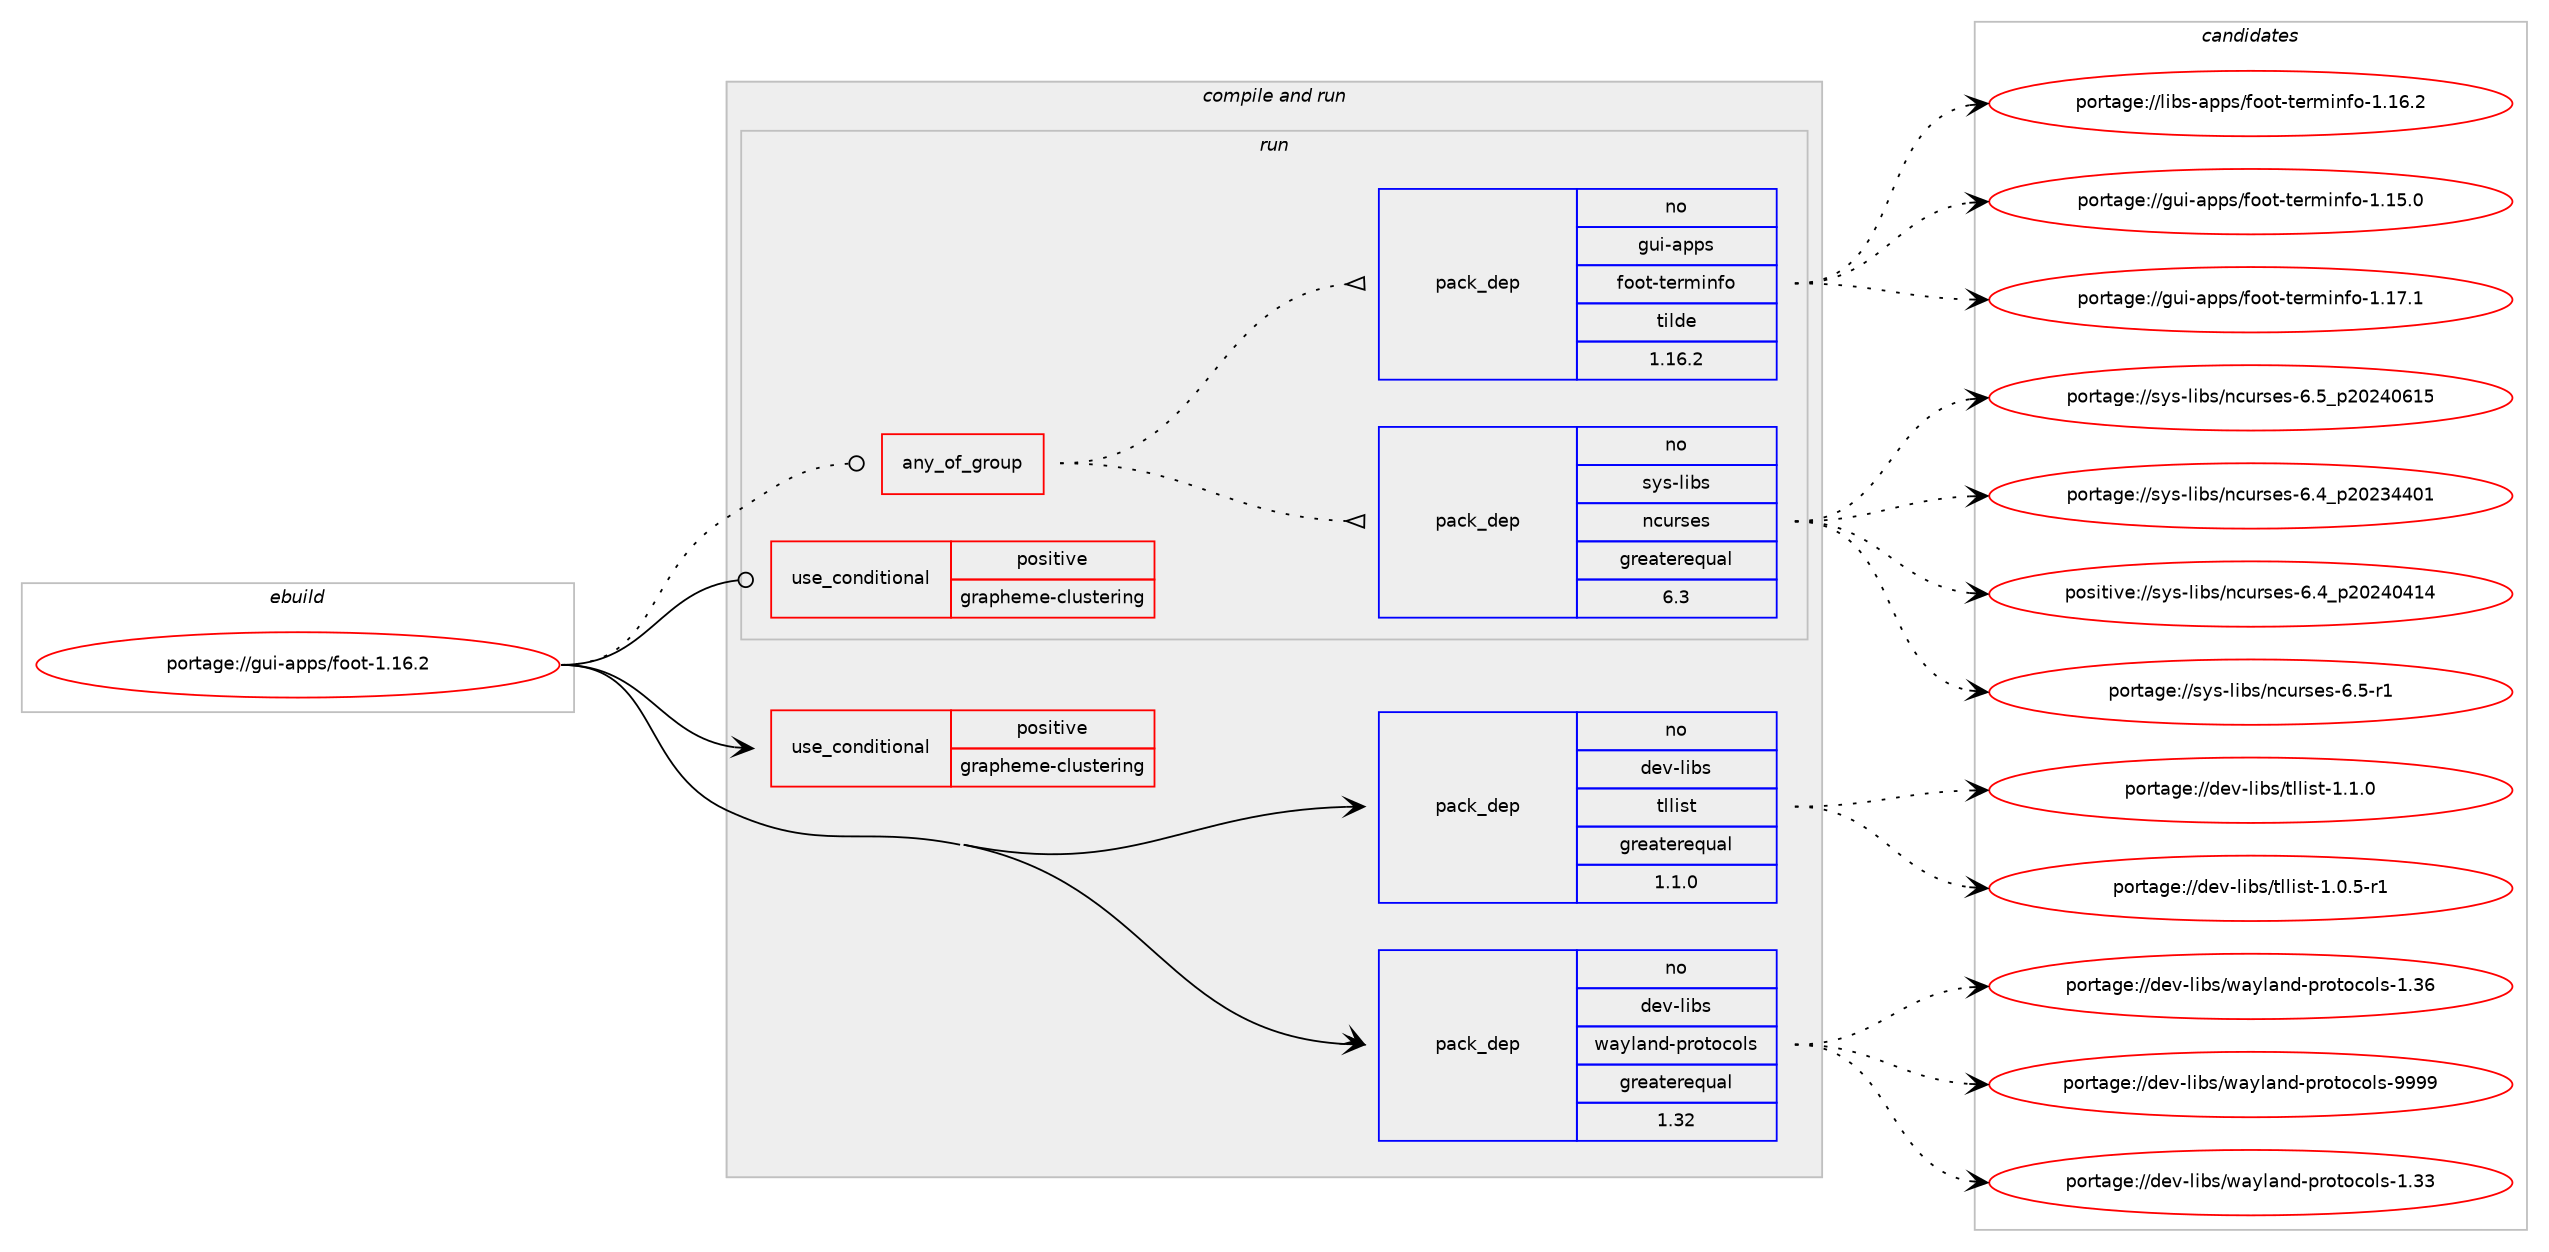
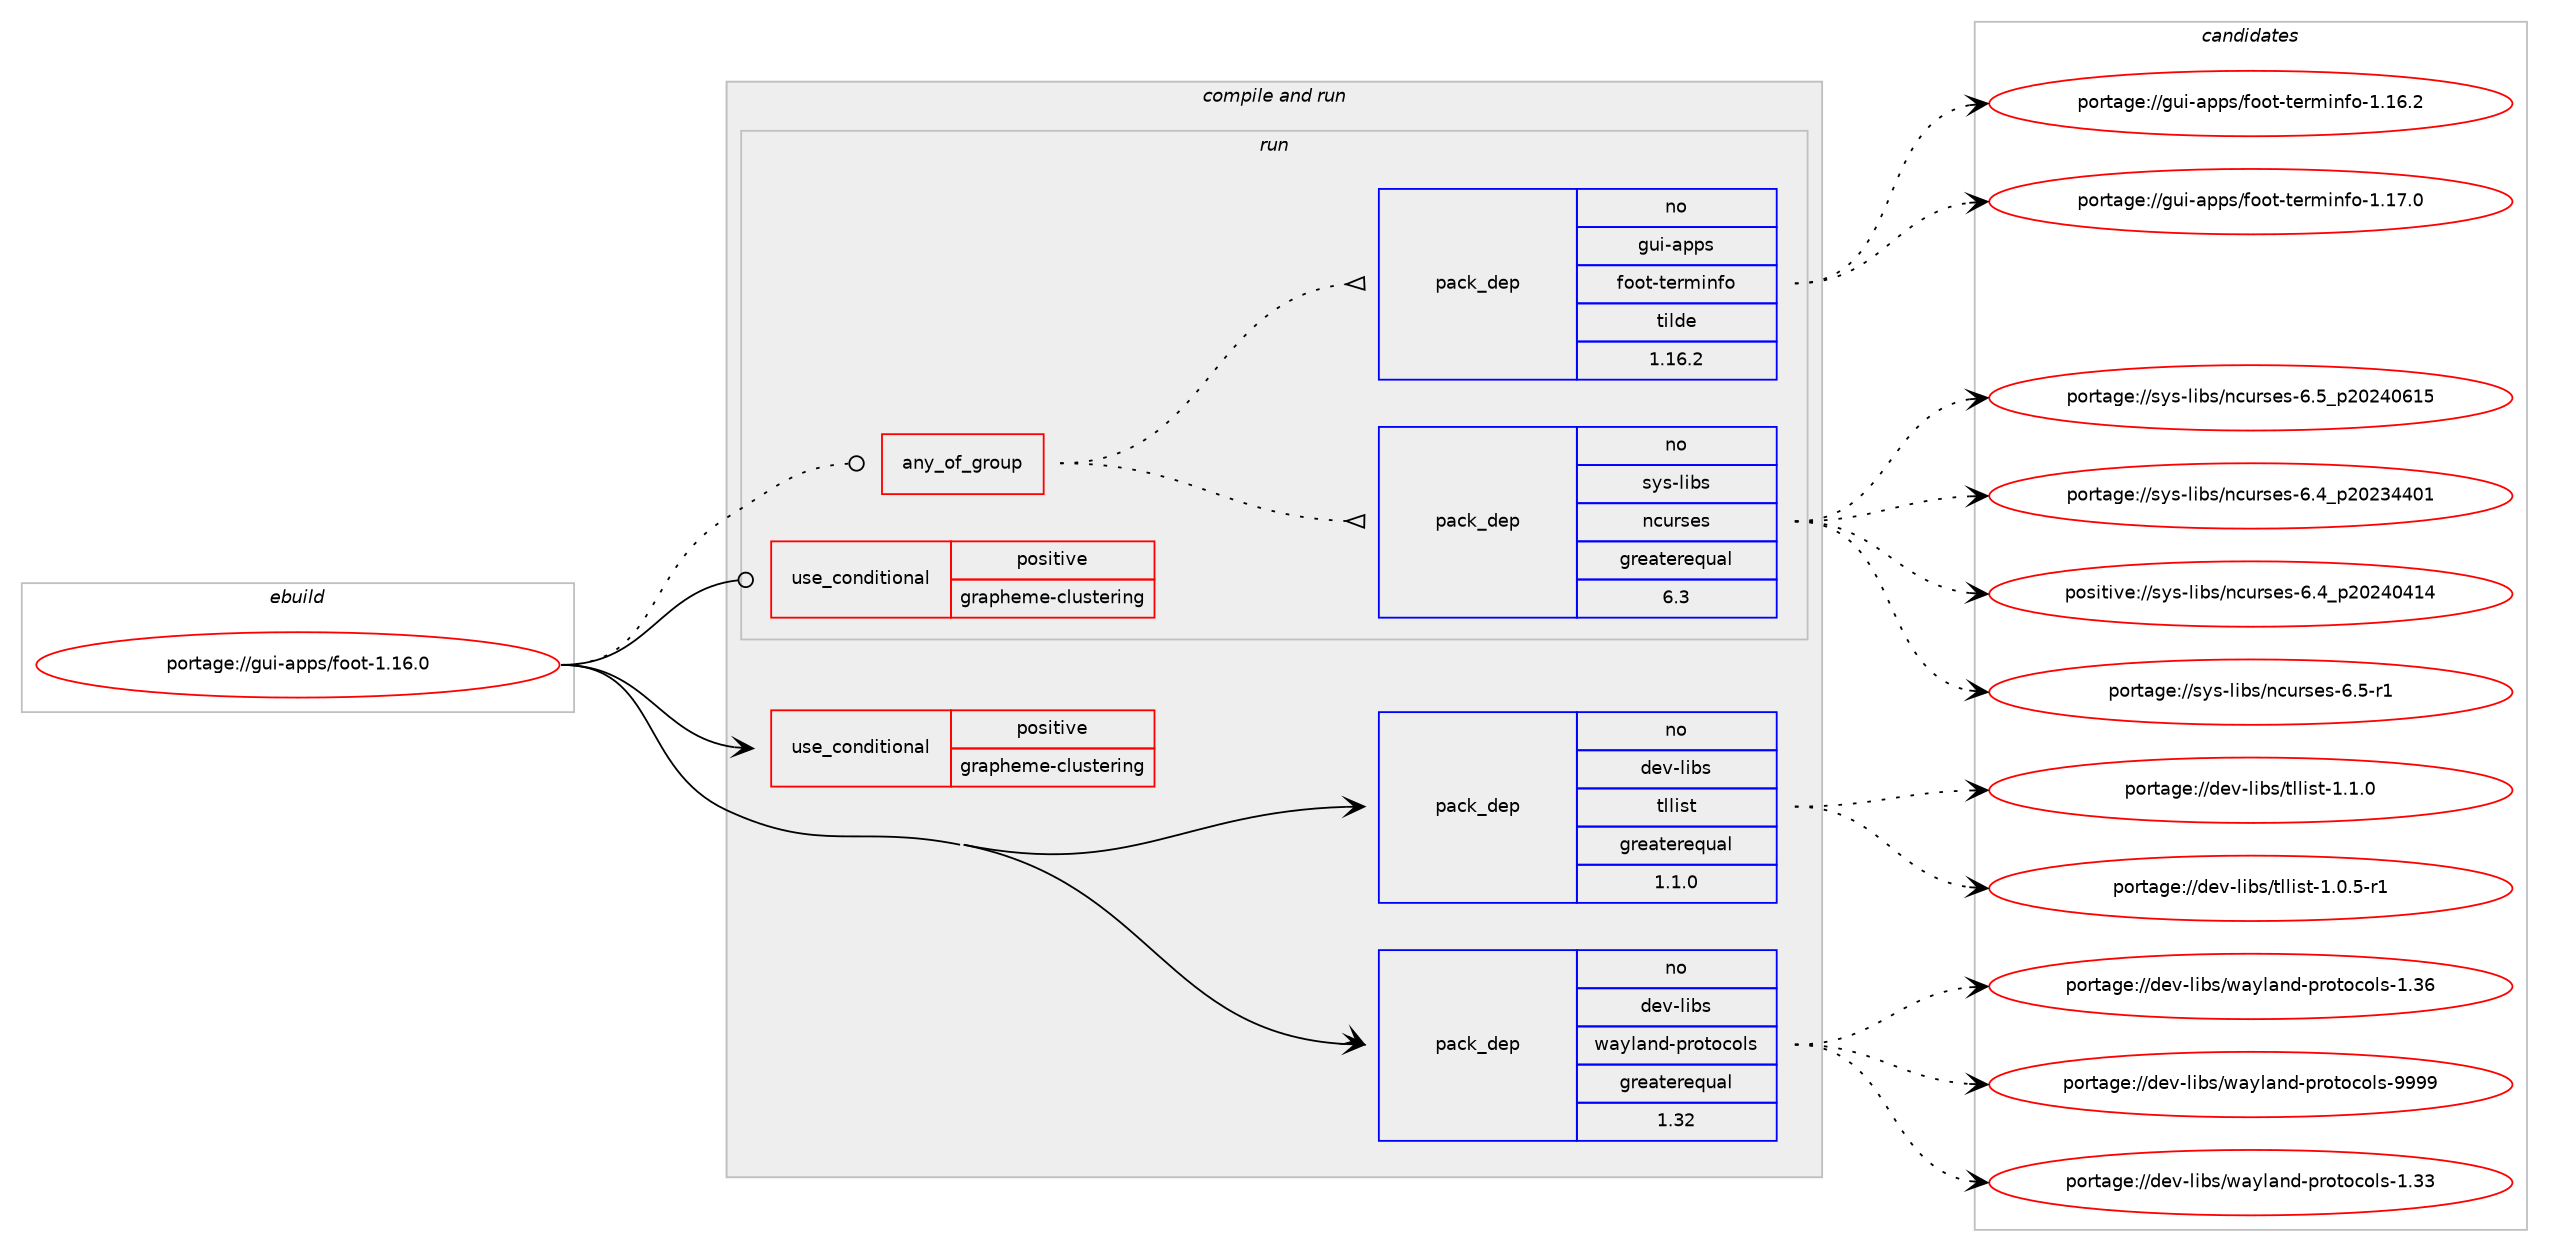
node "portage://libs-apps/foot-terminfo-1.16.2": label "portage://libs-apps/foot-terminfo-1.16.2" -> "portage://gui-apps/foot-terminfo-1.16.2"
node "portage://gui-apps/foot-terminfo-1.15.0": label "portage://gui-apps/foot-terminfo-1.15.0" -> "portage://gui-apps/foot-terminfo-1.17.0"
node "portage://gui-apps/foot-terminfo-1.17.1": removed
node "portage://gui-apps/foot-1.16.2": label "portage://gui-apps/foot-1.16.2" -> "portage://gui-apps/foot-1.16.0"
